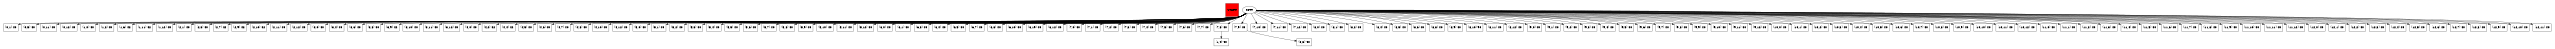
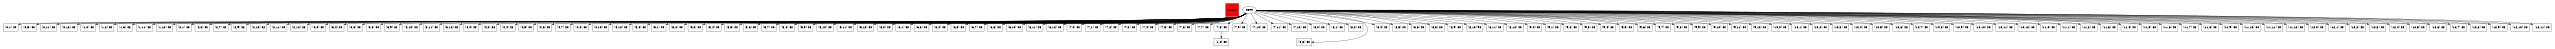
node "(6,19) 40": label "(6,19) 40" -> "(6,11) 40"
edge "(7,9) 40" -> "(8,3) 40": now "2899" -> "(8,3) 40"
